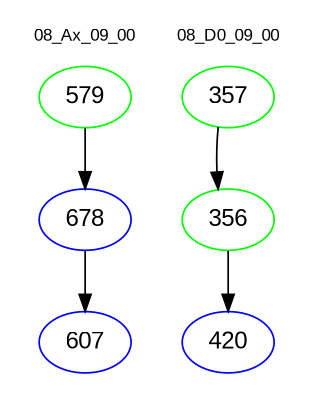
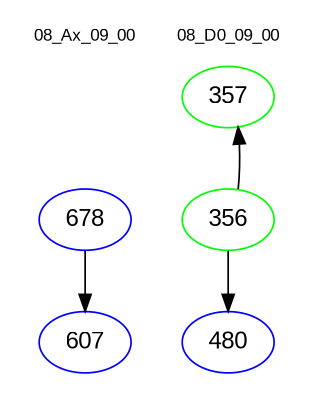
node "579": removed
edge "357" -> "356": reversed
node "420": label "420" -> "480"
